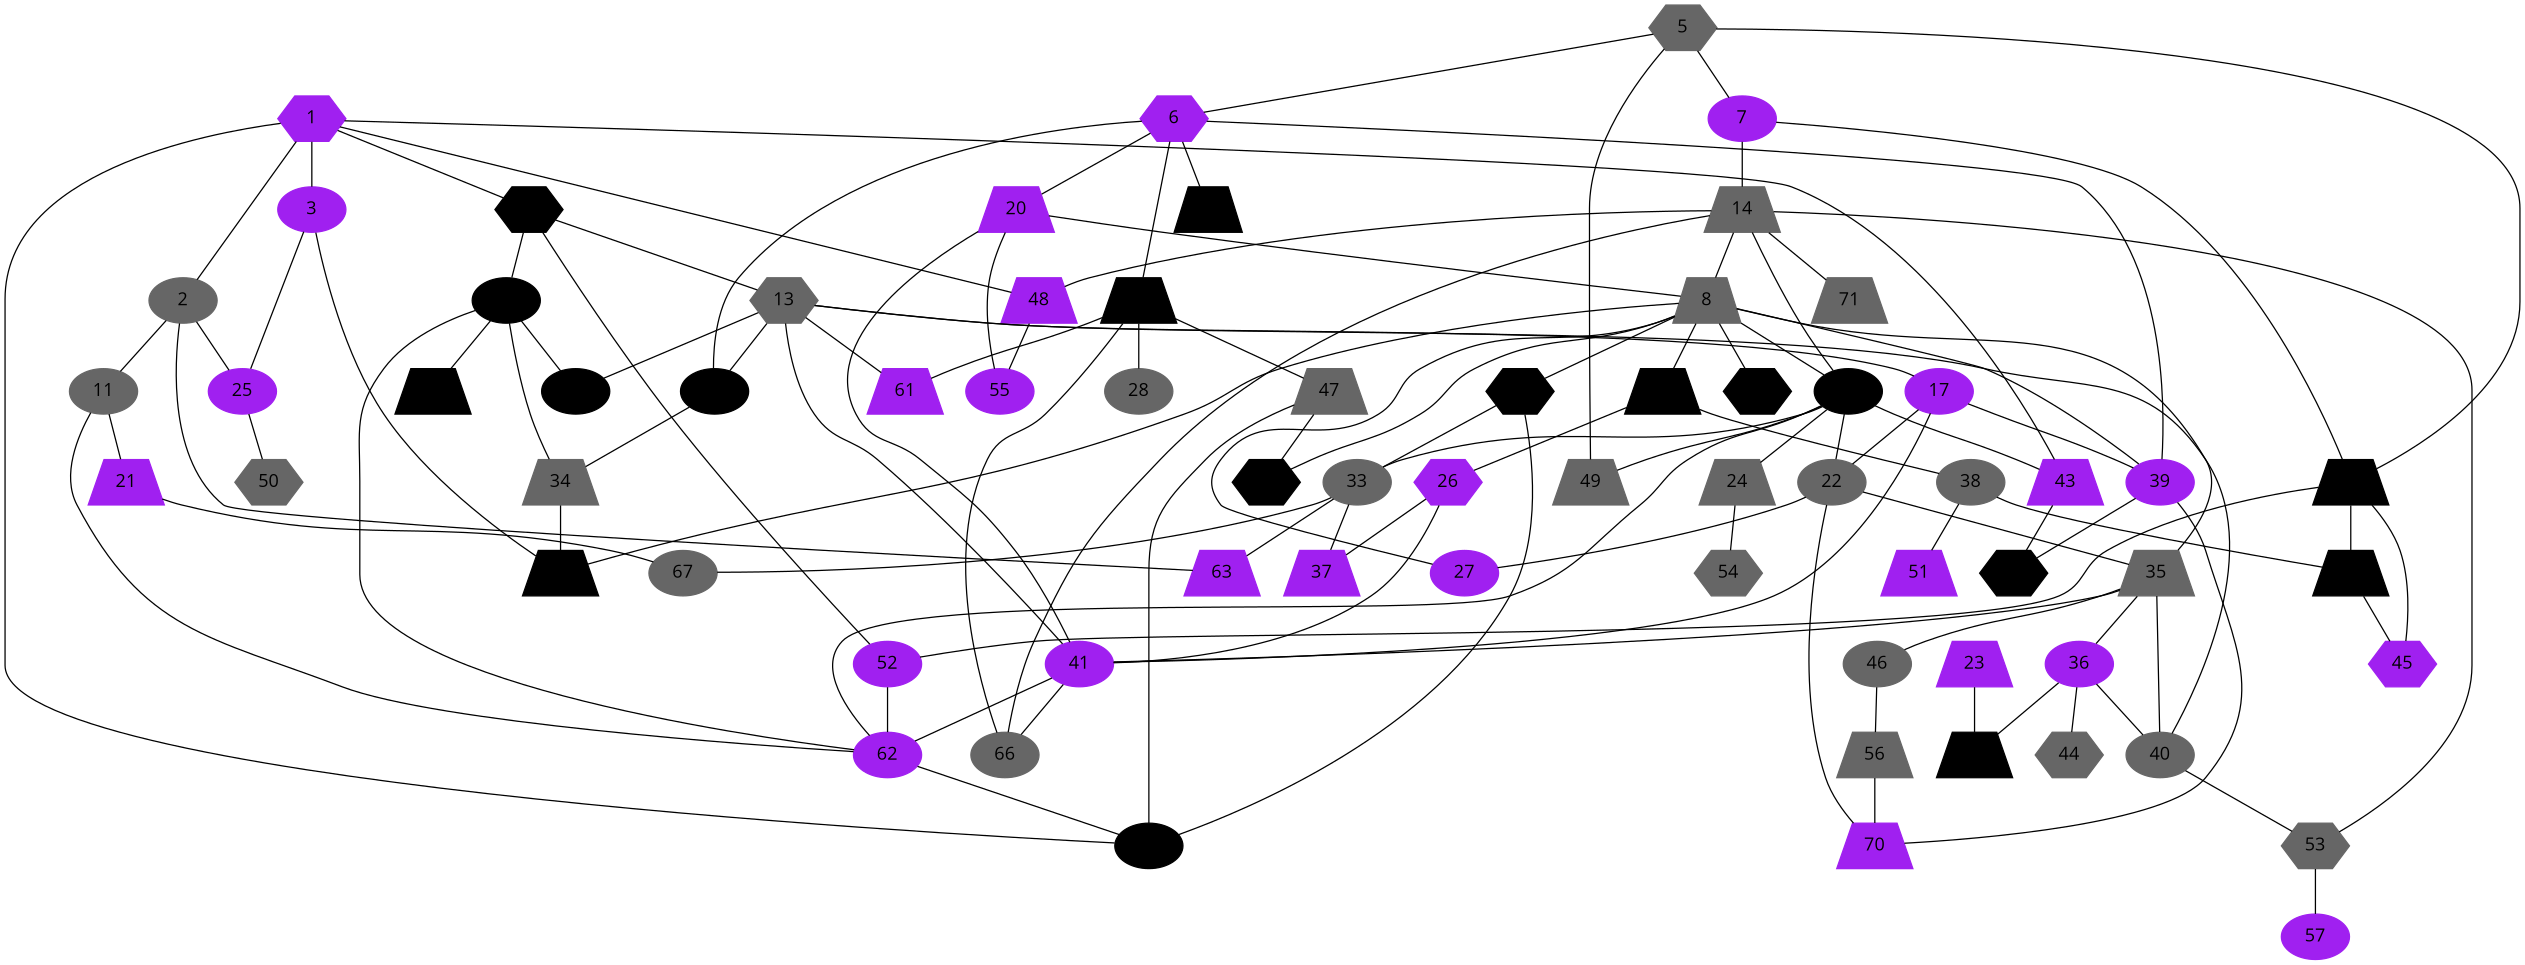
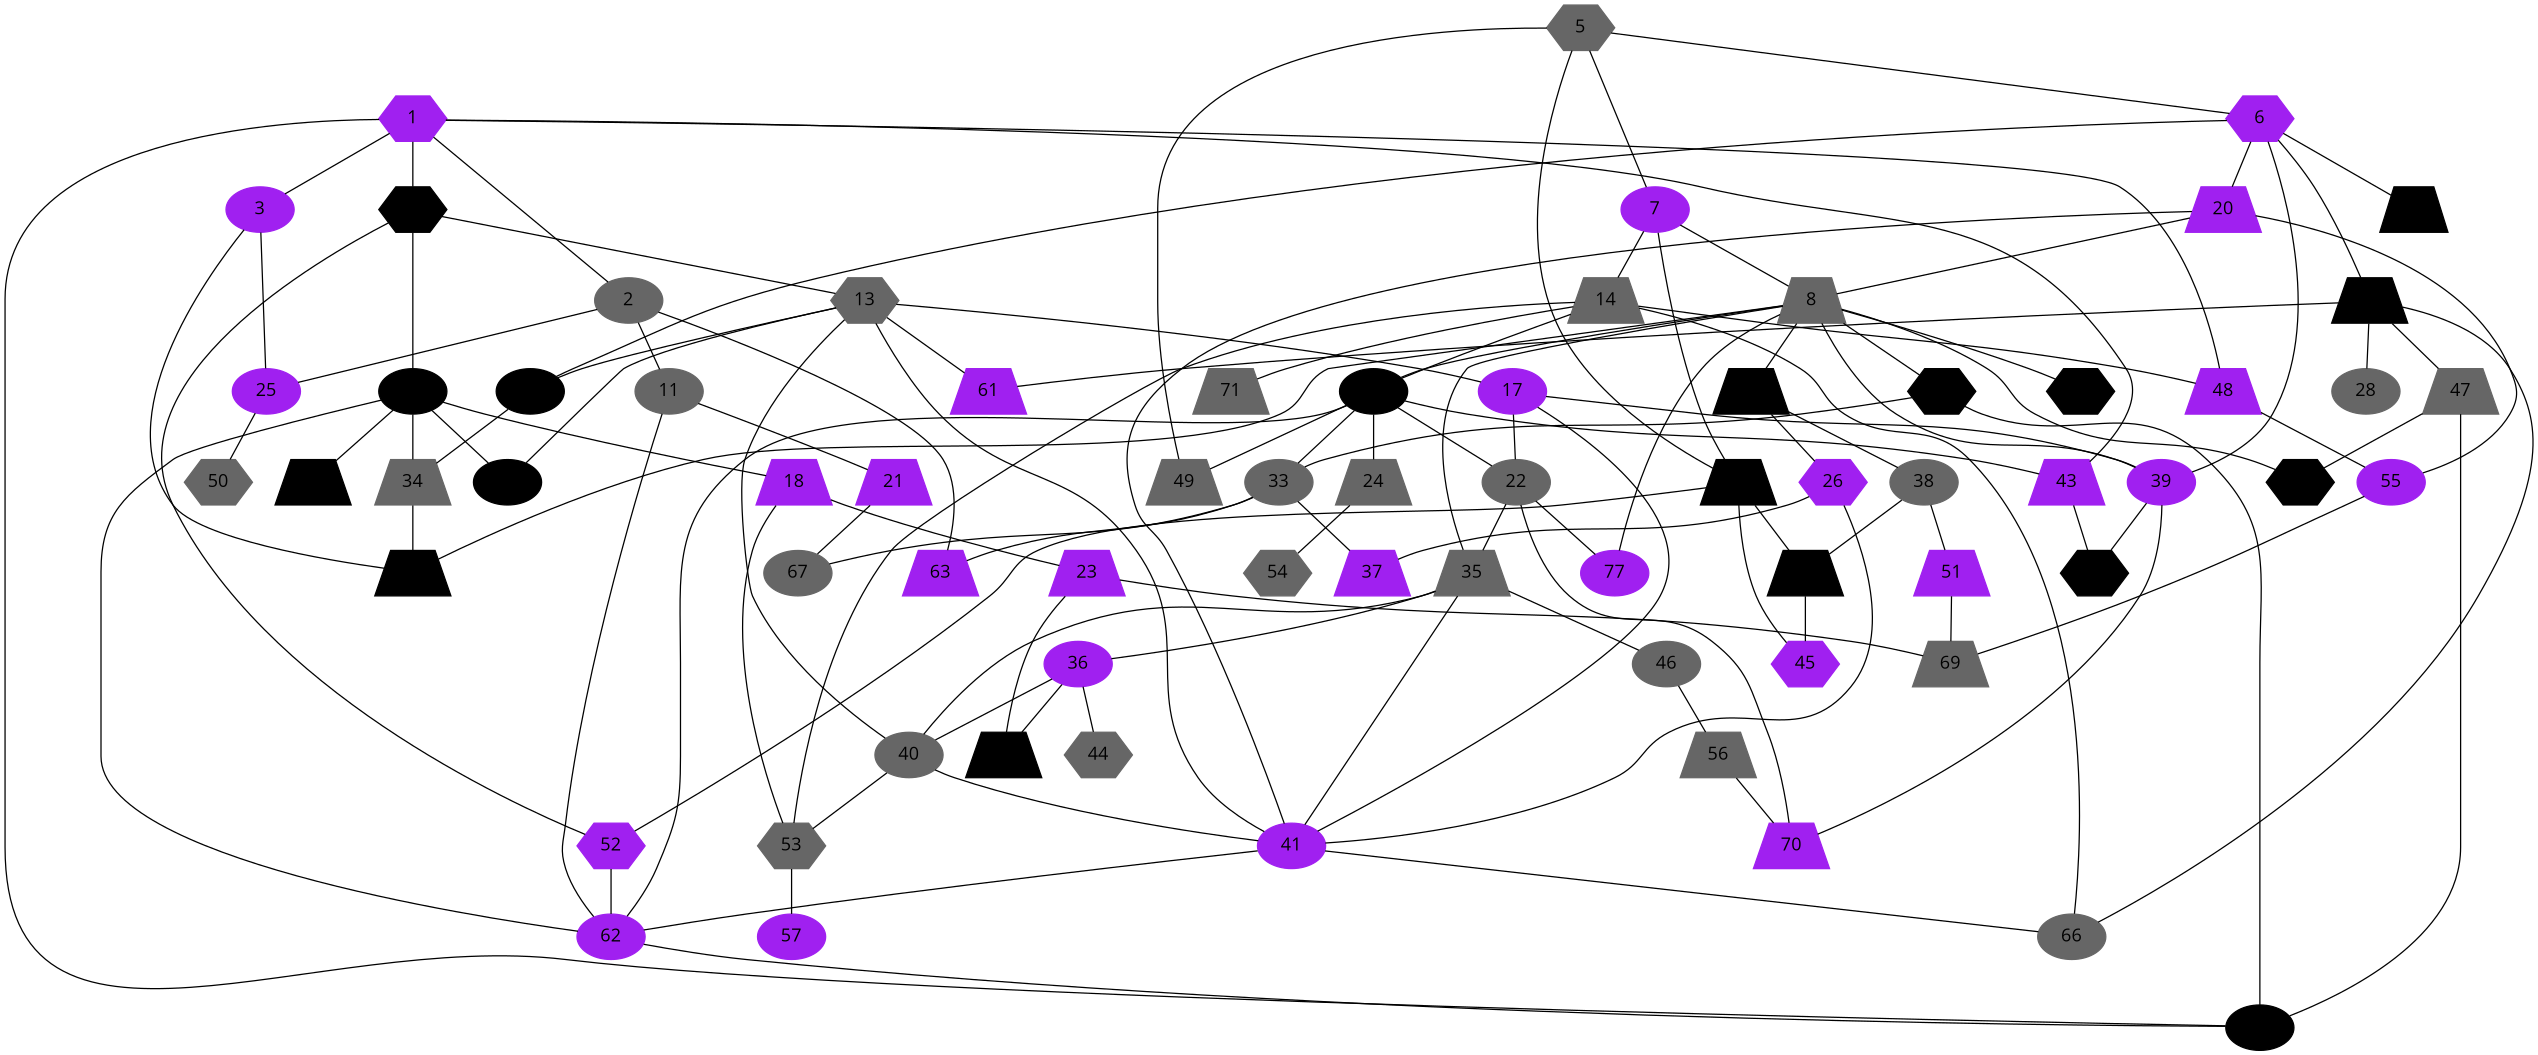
edge "14" -- "8": now "7" -- "8"
node "18": added
node "27": label "27" -> "77"
node "52": shape ellipse -> hexagon
node "69": added
edge "40" -- "41": added
